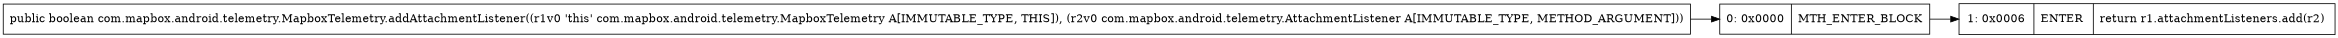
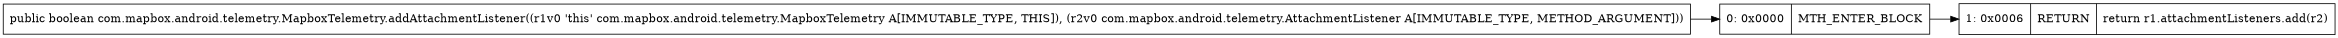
node "1: 0x0006": text "ENTER" -> "RETURN"
